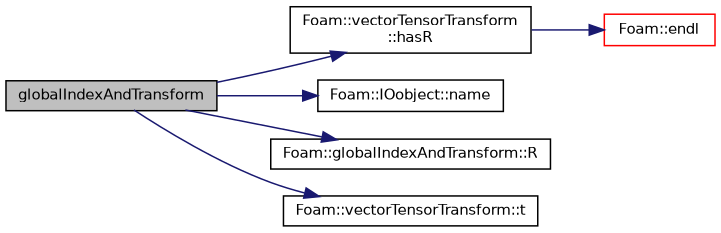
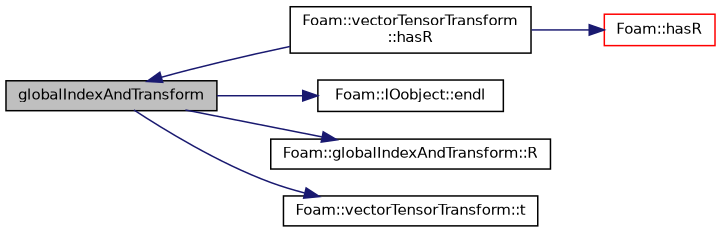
node "Foam::endl": label "Foam::endl" -> "Foam::hasR"
edge "globalIndexAndTransform" -> "Foam::vectorTensorTransform ::hasR": reversed
node "Foam::IOobject::name": label "Foam::IOobject::name" -> "Foam::IOobject::endl"
